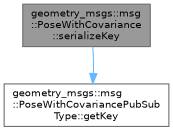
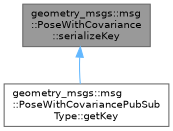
edge "geometry_msgs::msg ::PoseWithCovariance ::serializeKey" -> "geometry_msgs::msg ::PoseWithCovariancePubSub Type::getKey": reversed
